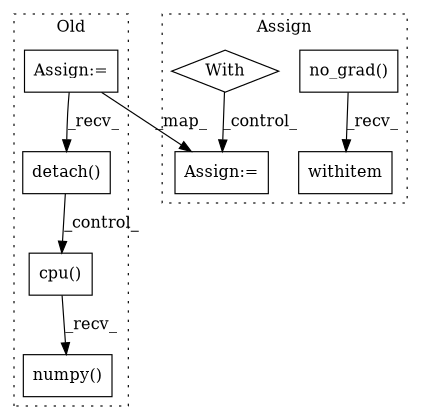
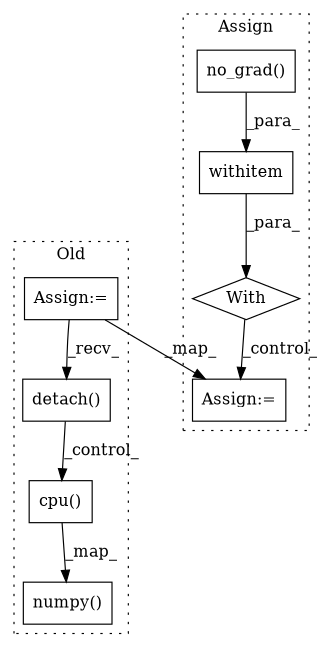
edge "no_grad()" -> "withitem": label "_recv_" -> "_para_"
edge "withitem" -> "With": added, label "_para_"
edge "cpu()" -> "numpy()": label "_recv_" -> "_map_"
